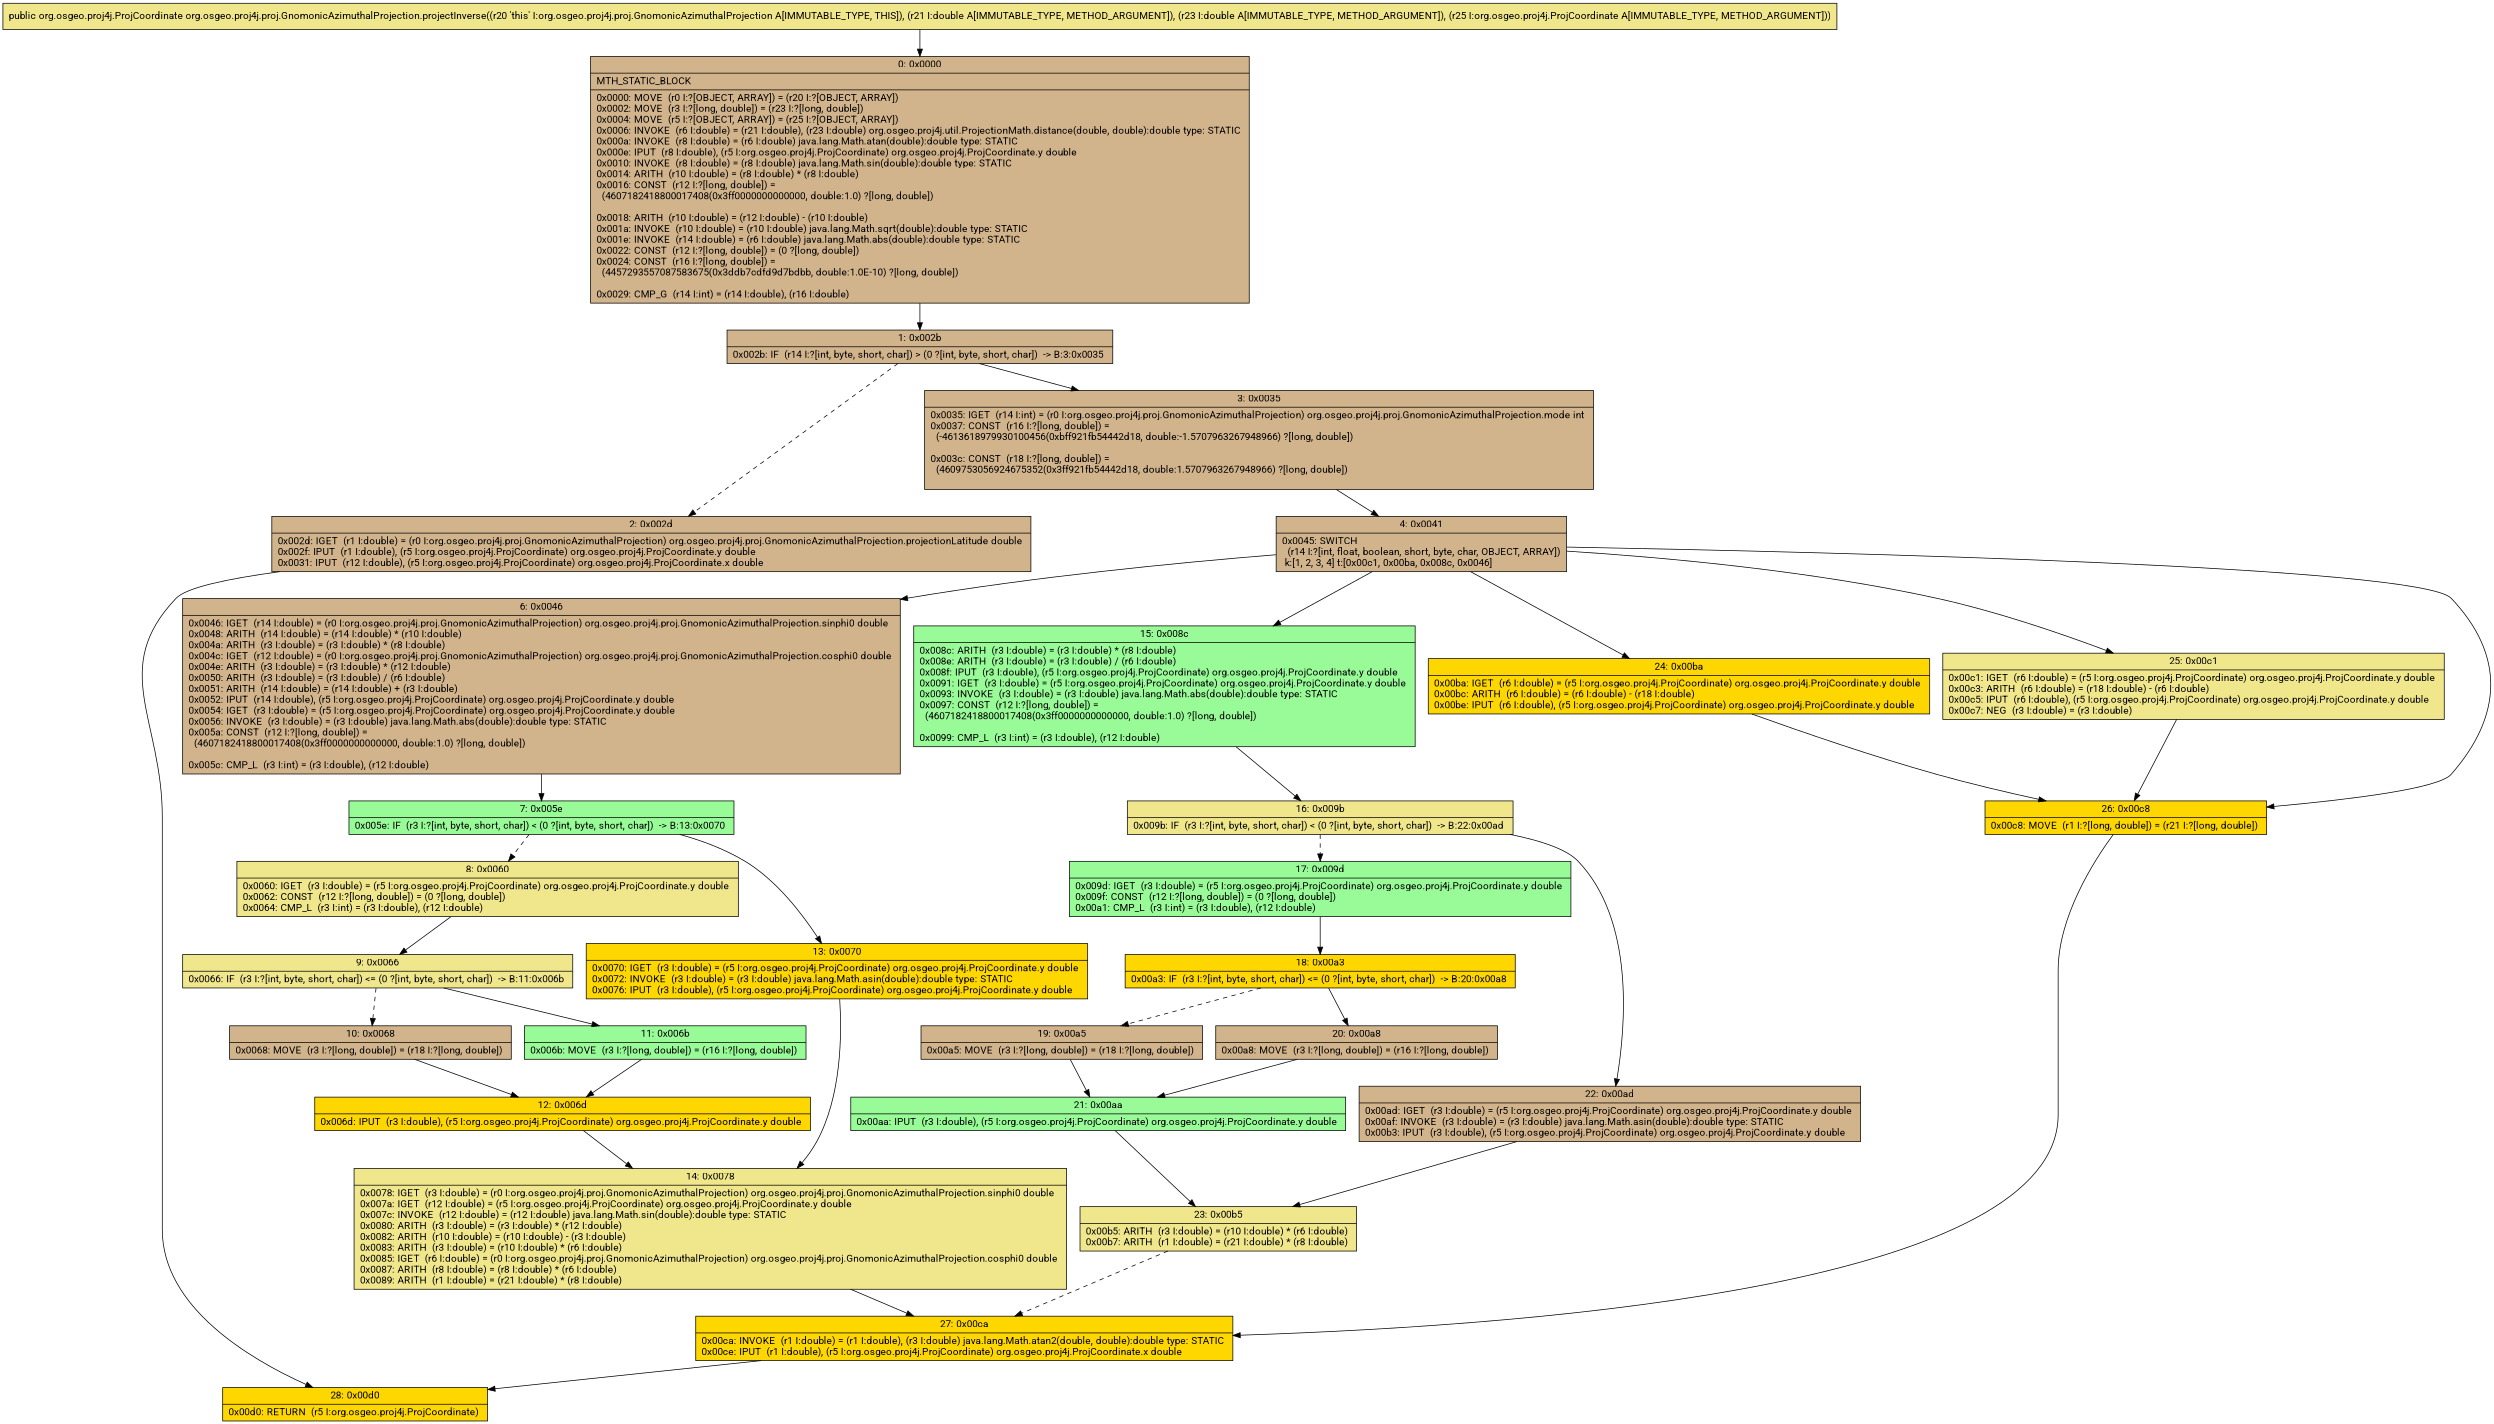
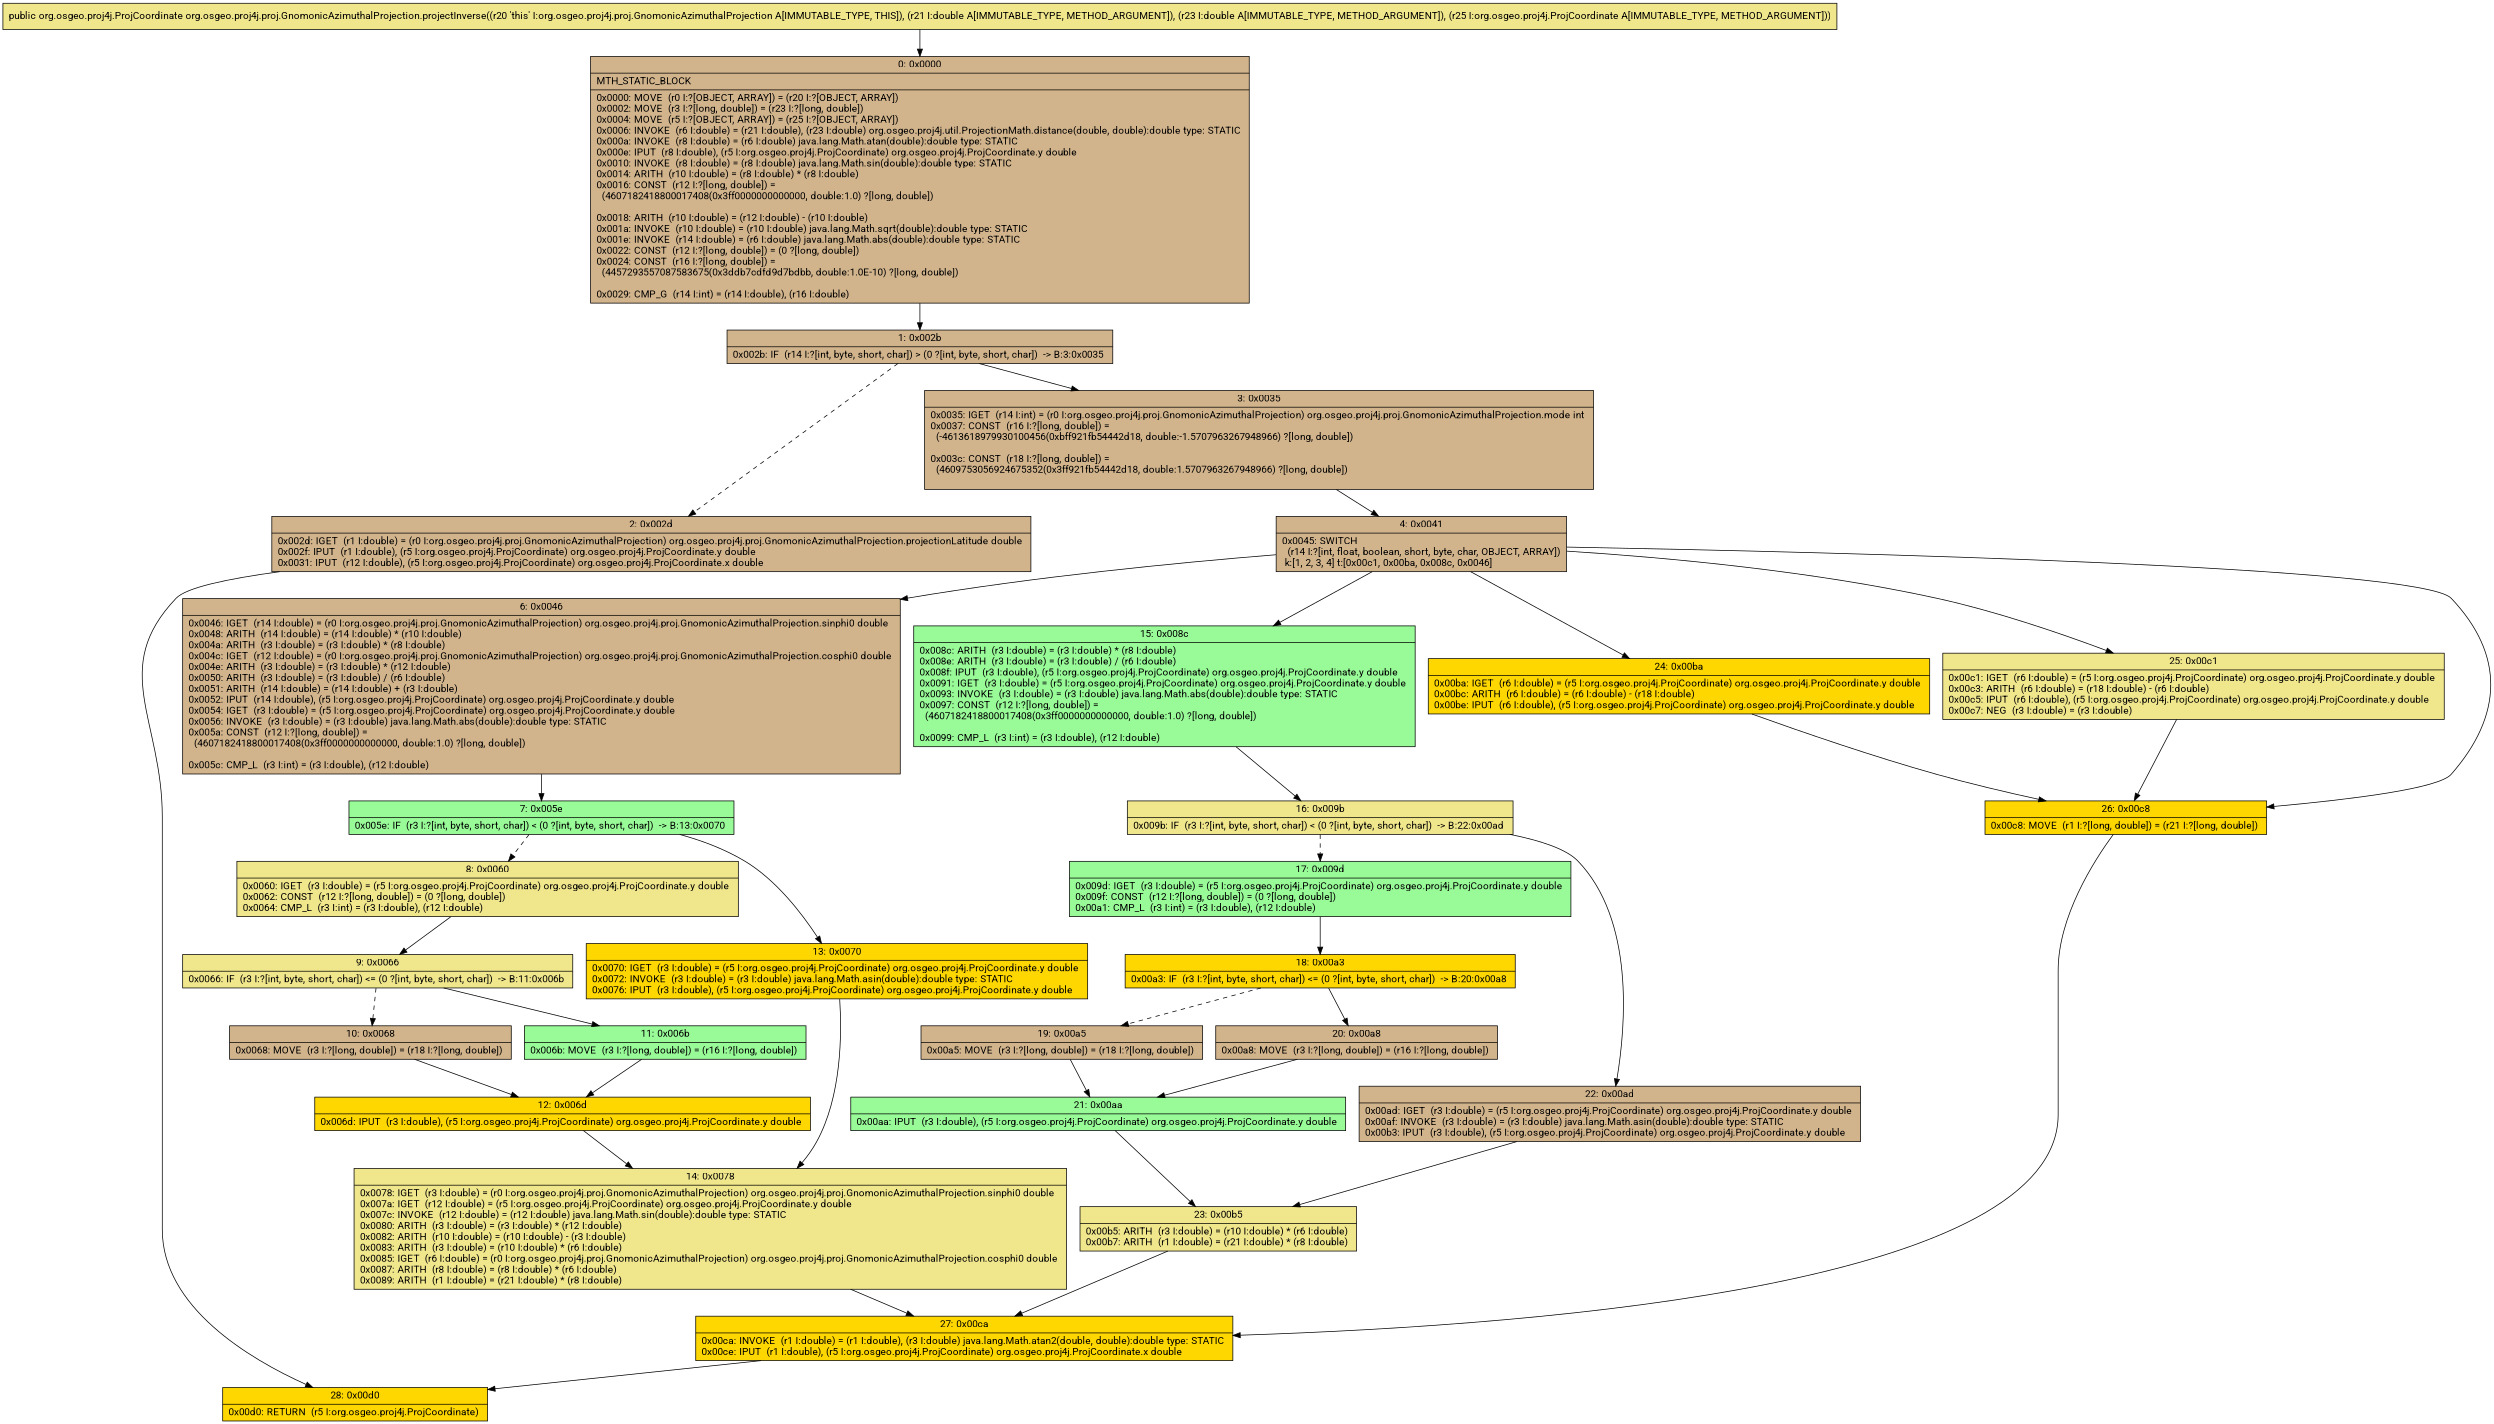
edge "23: 0x00b5" -> "27: 0x00ca": style dashed -> solid
